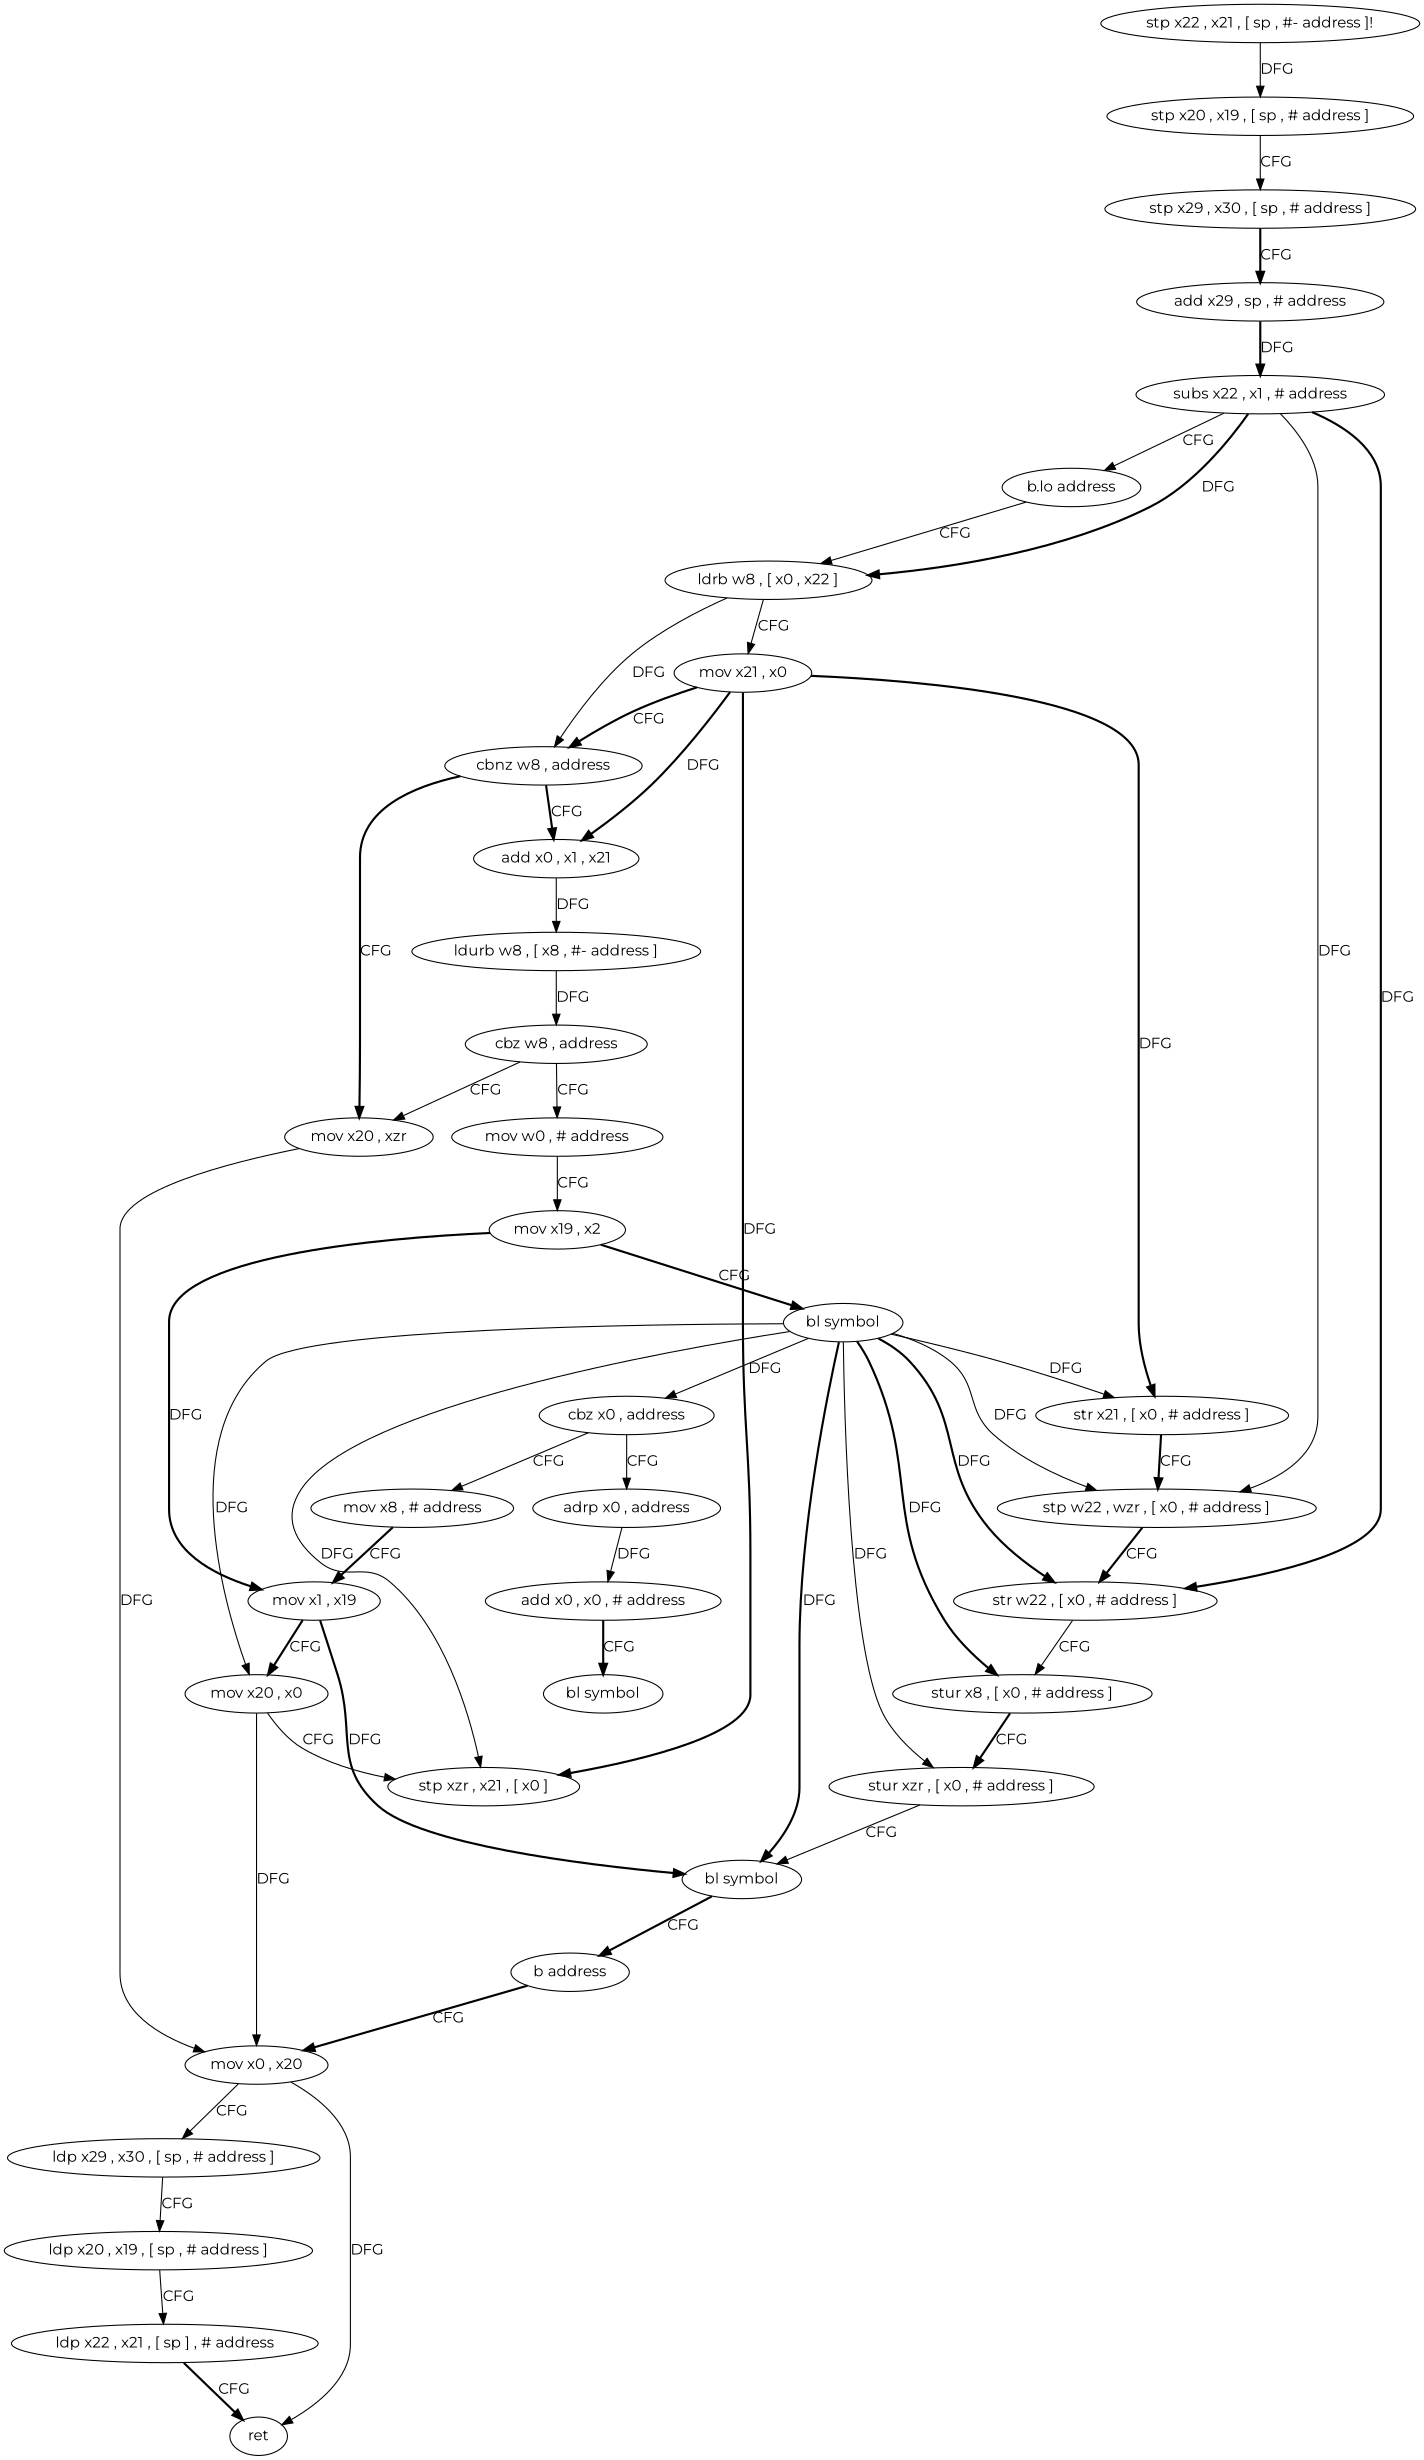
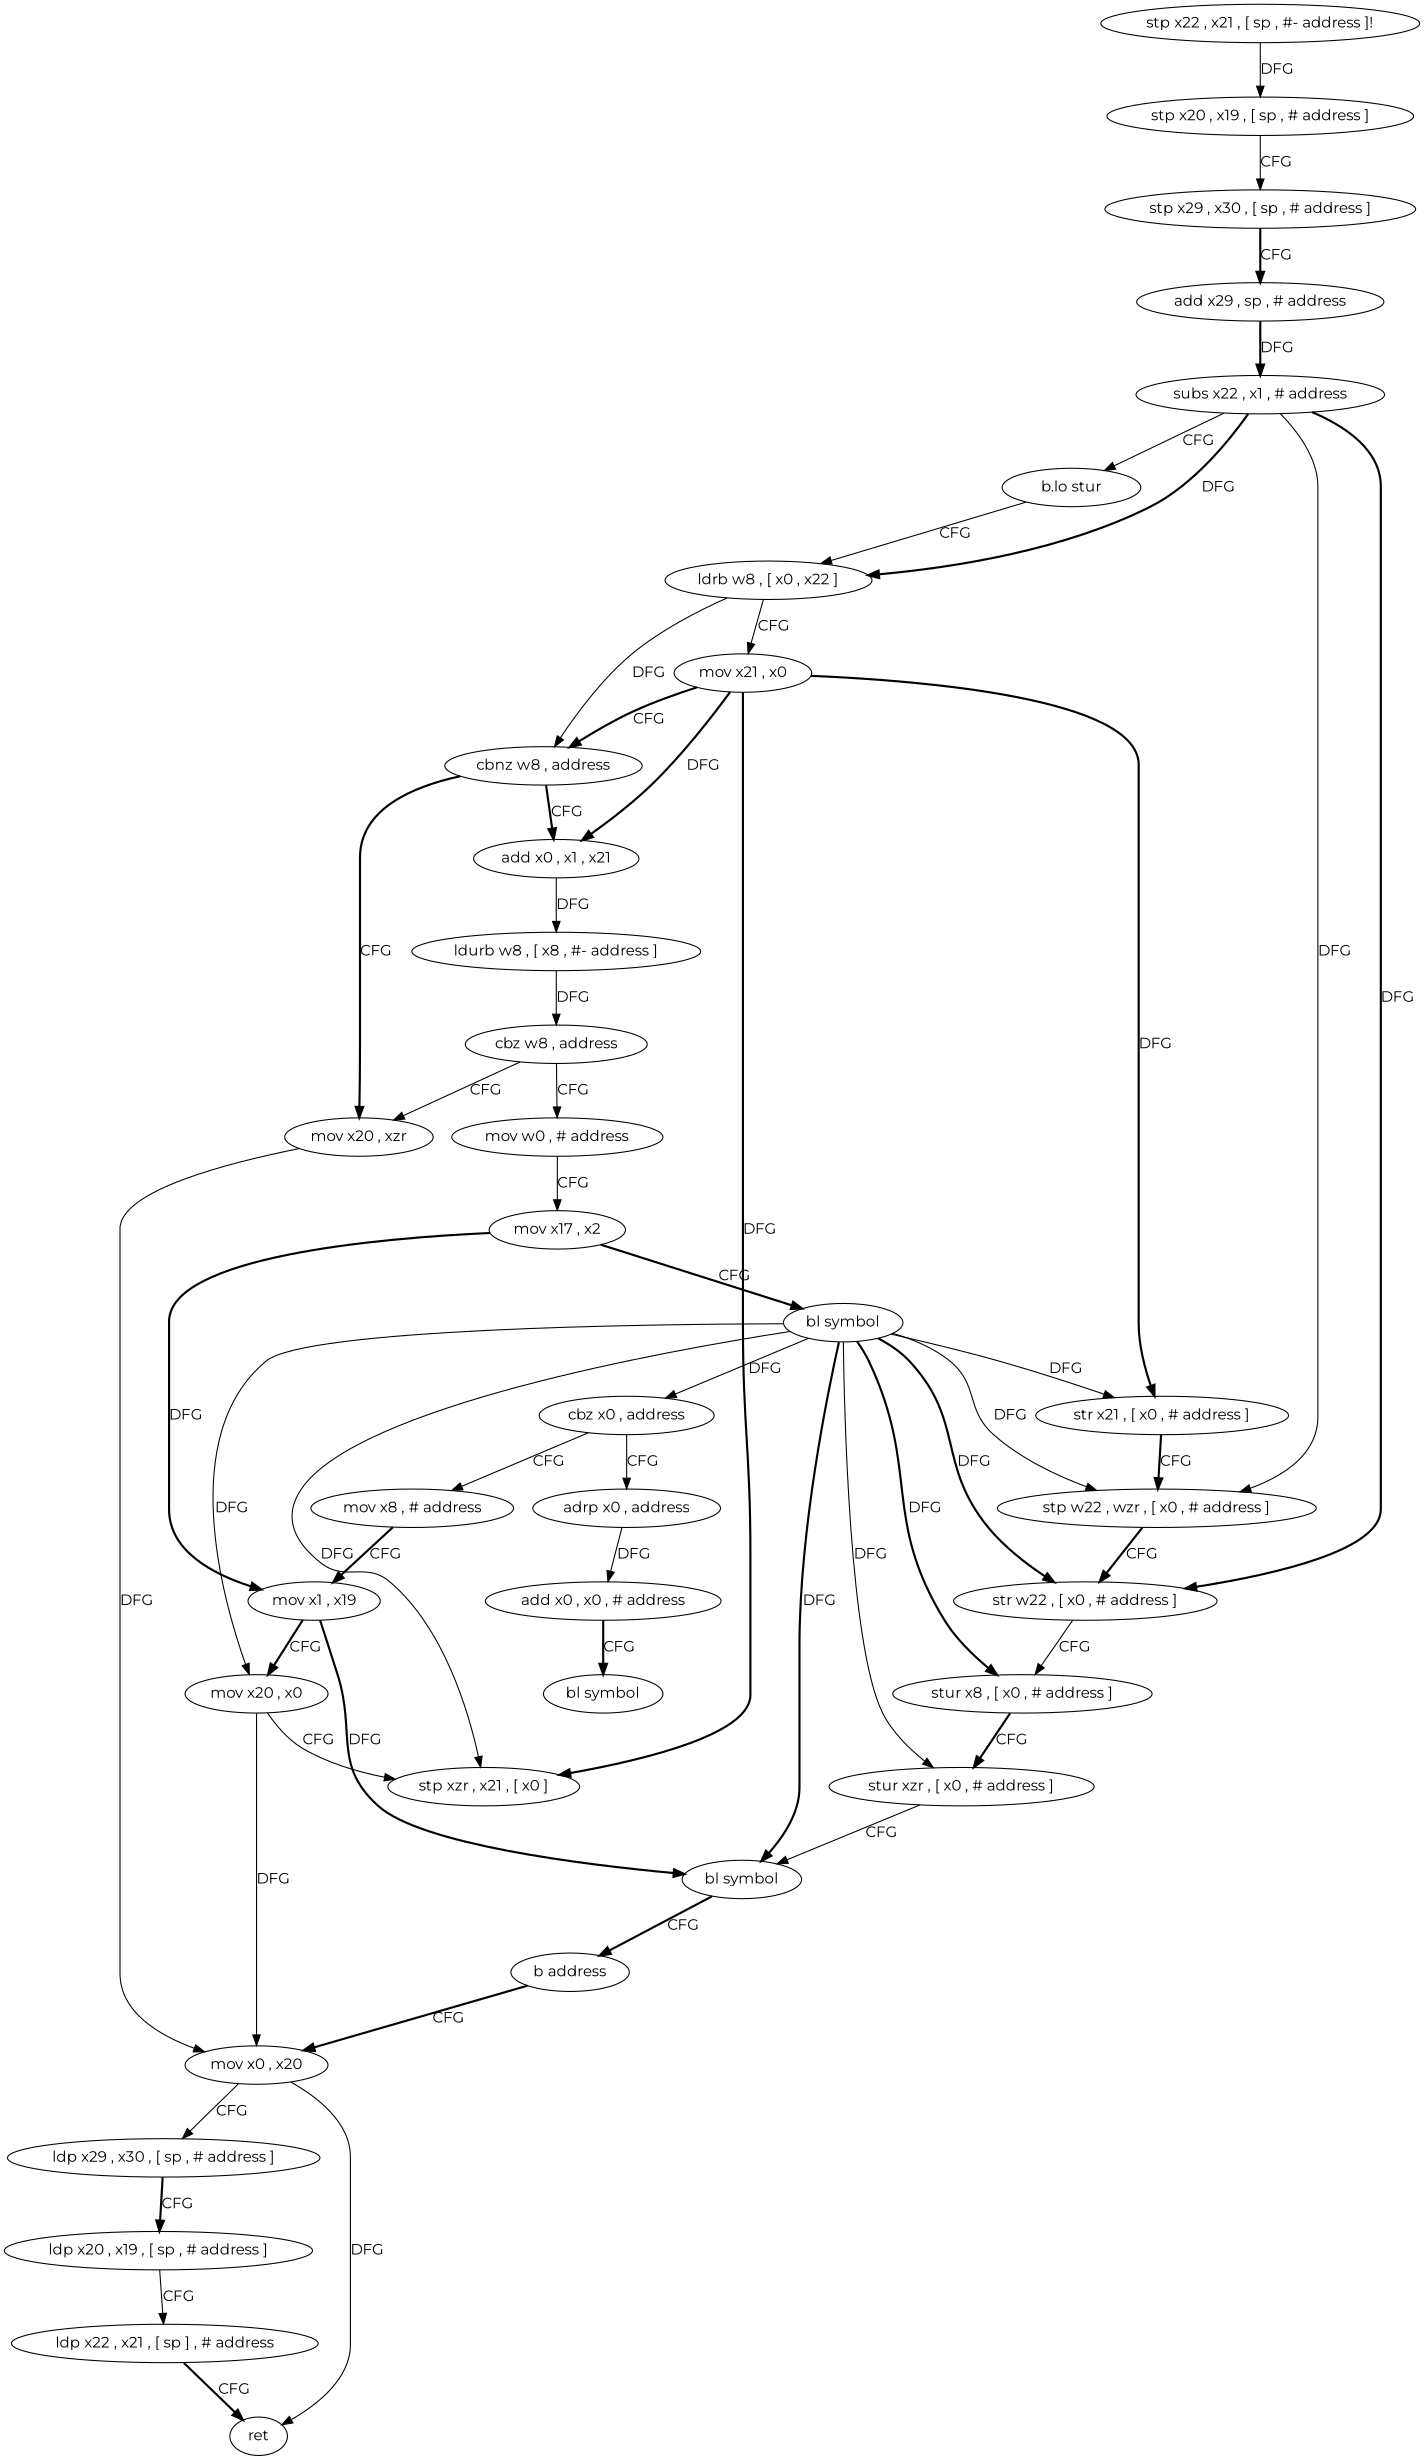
node "b.lo address": label "b.lo address" -> "b.lo stur"
node "mov x19 , x2": label "mov x19 , x2" -> "mov x17 , x2"
edge "ldp x29 , x30 , [ sp , # address ]" -> "ldp x20 , x19 , [ sp , # address ]": style solid -> bold
